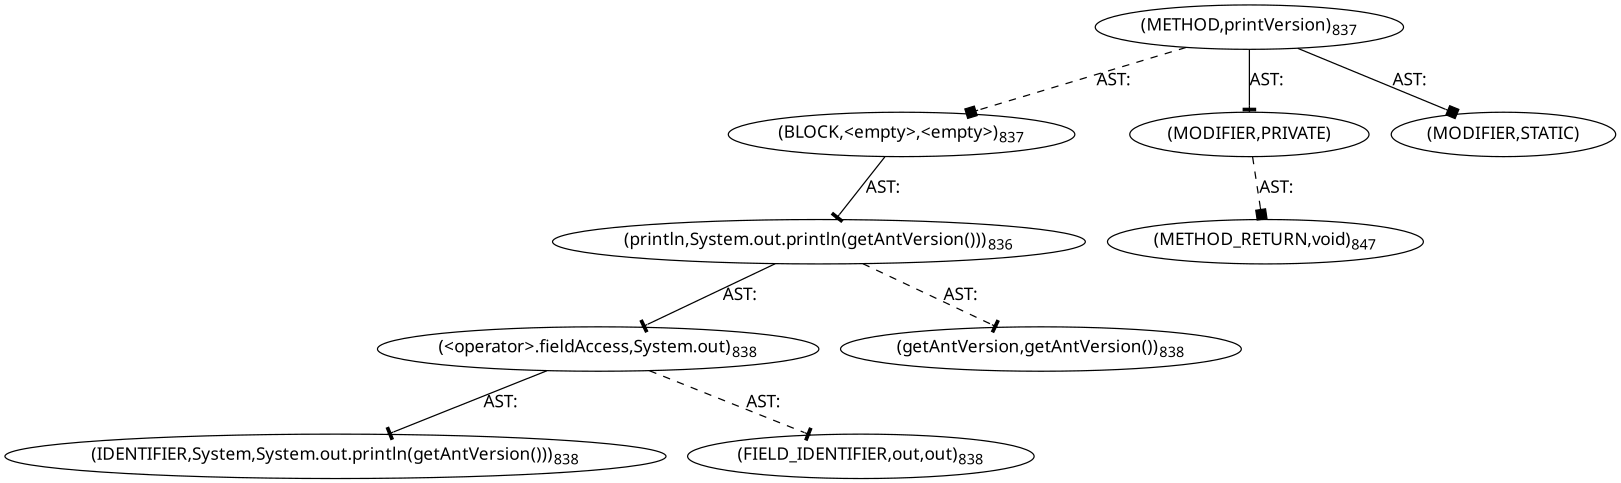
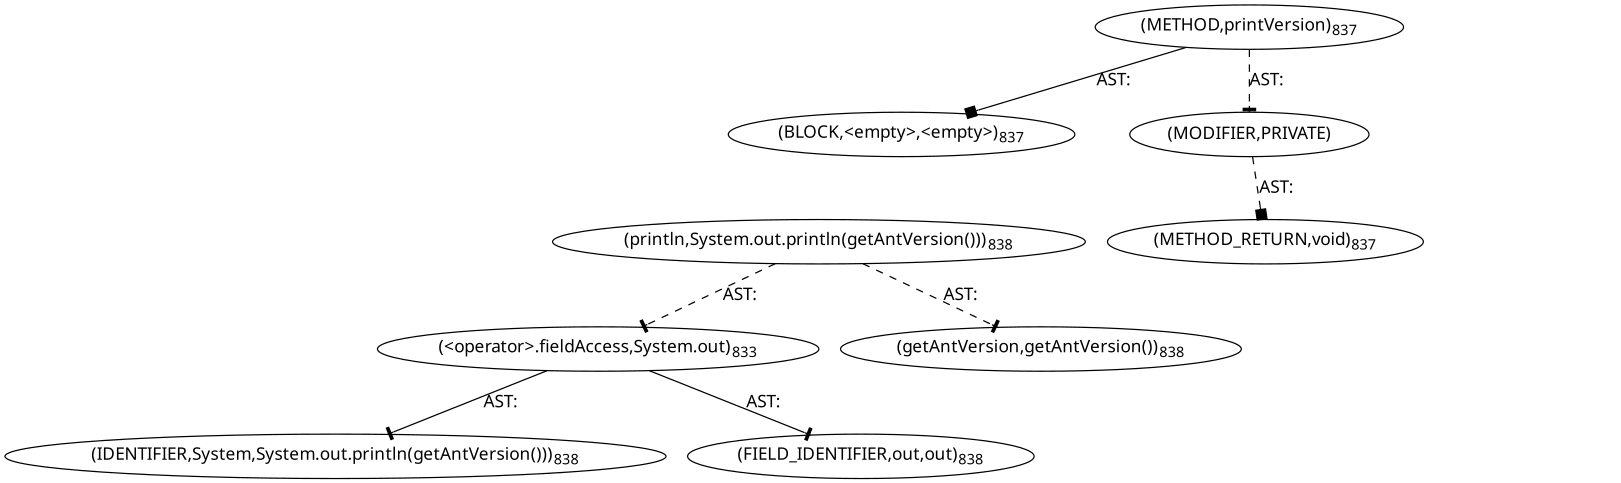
edge "(METHOD,printVersion)" -> "(MODIFIER,PRIVATE)": style solid -> dashed
edge "(METHOD,printVersion)" -> "(BLOCK,<empty>,<empty>)": style dashed -> solid
node "(MODIFIER,STATIC)": removed
edge "(BLOCK,<empty>,<empty>)" -> "(println,System.out.println(getAntVersion()))": removed, label "AST:"
node "(println,System.out.println(getAntVersion()))": text "836" -> "838"
node "(METHOD_RETURN,void)": text "847" -> "837"
edge "(println,System.out.println(getAntVersion()))" -> "(<operator>.fieldAccess,System.out)": style solid -> dashed
node "(<operator>.fieldAccess,System.out)": text "838" -> "833"
edge "(<operator>.fieldAccess,System.out)" -> "(FIELD_IDENTIFIER,out,out)": style dashed -> solid
